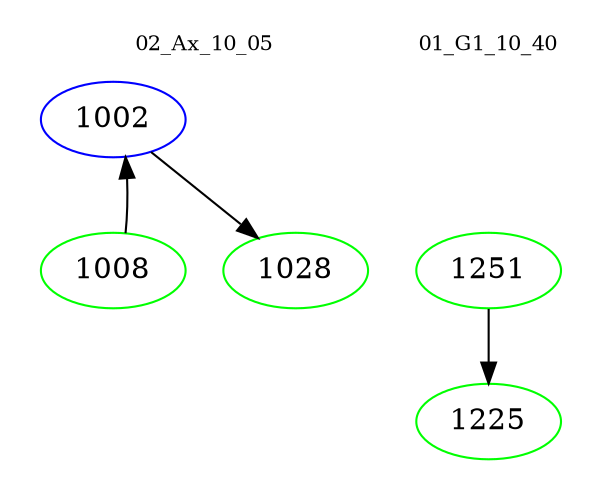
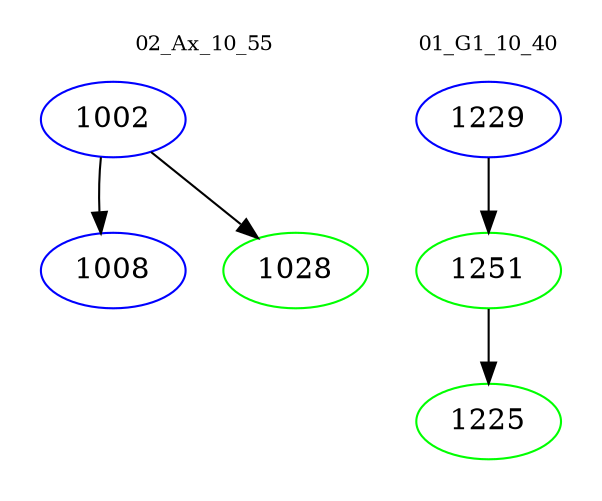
cluster "02_Ax_10_05": label "02_Ax_10_05" -> "02_Ax_10_55"
node "1229": added
edge "1008" -> "1002": reversed
node "1008": color green -> blue
